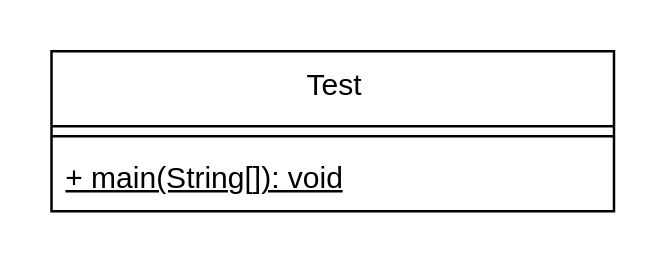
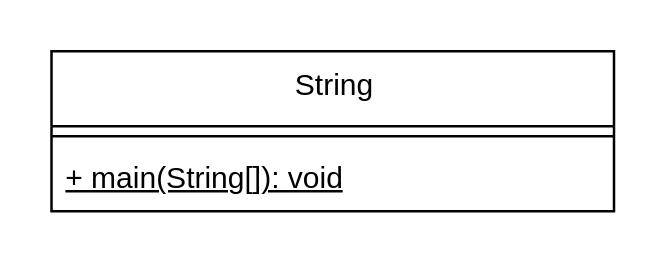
node "Test": label "Test" -> "String"
